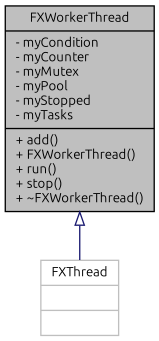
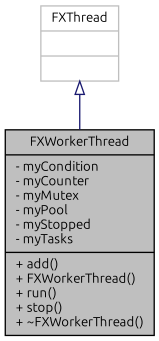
edge "FXThread" -> "FXWorkerThread": reversed
